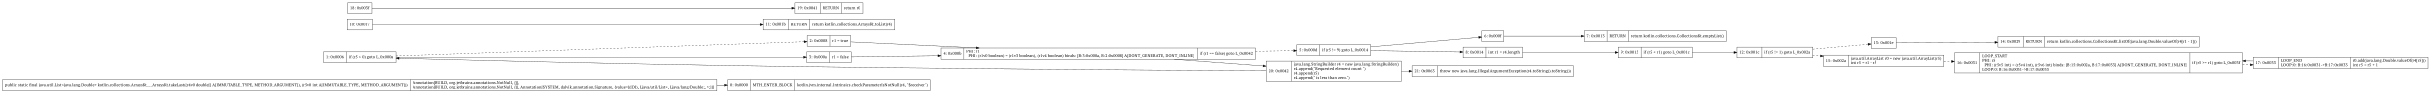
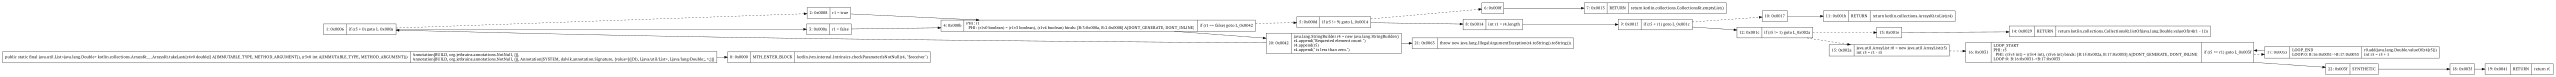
edge "9: 0x0015" -> "10: 0x0017": added
edge "5: 0x000d" -> "6: 0x000f": style solid -> dashed
node "22: 0x003f": added
